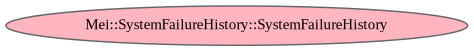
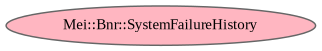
node "Mei::SystemFailureHistory::SystemFailureHistory": label "Mei::SystemFailureHistory::SystemFailureHistory" -> "Mei::Bnr::SystemFailureHistory"
